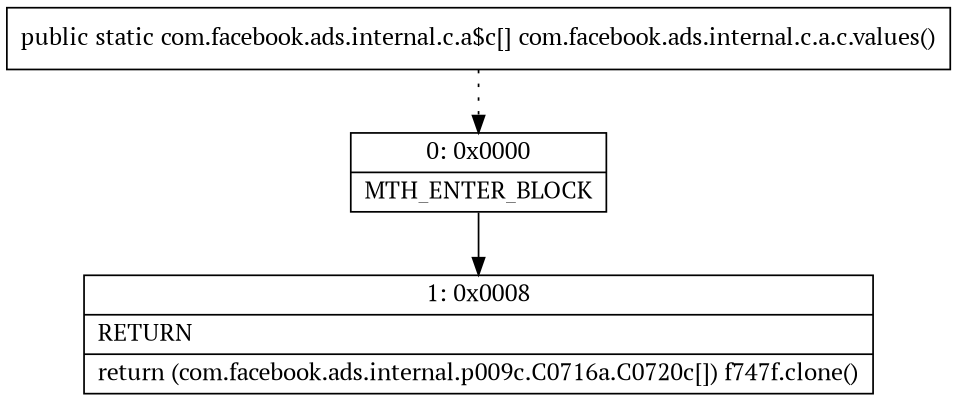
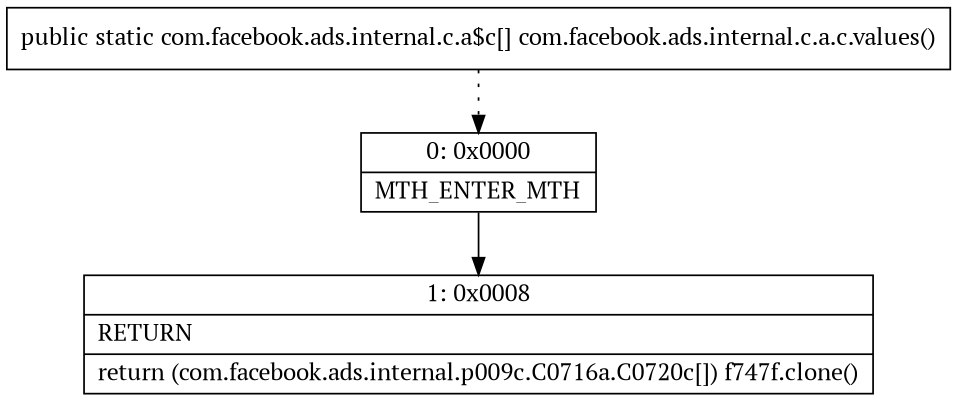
node "0: 0x0000": text "MTH_ENTER_BLOCK" -> "MTH_ENTER_MTH"
